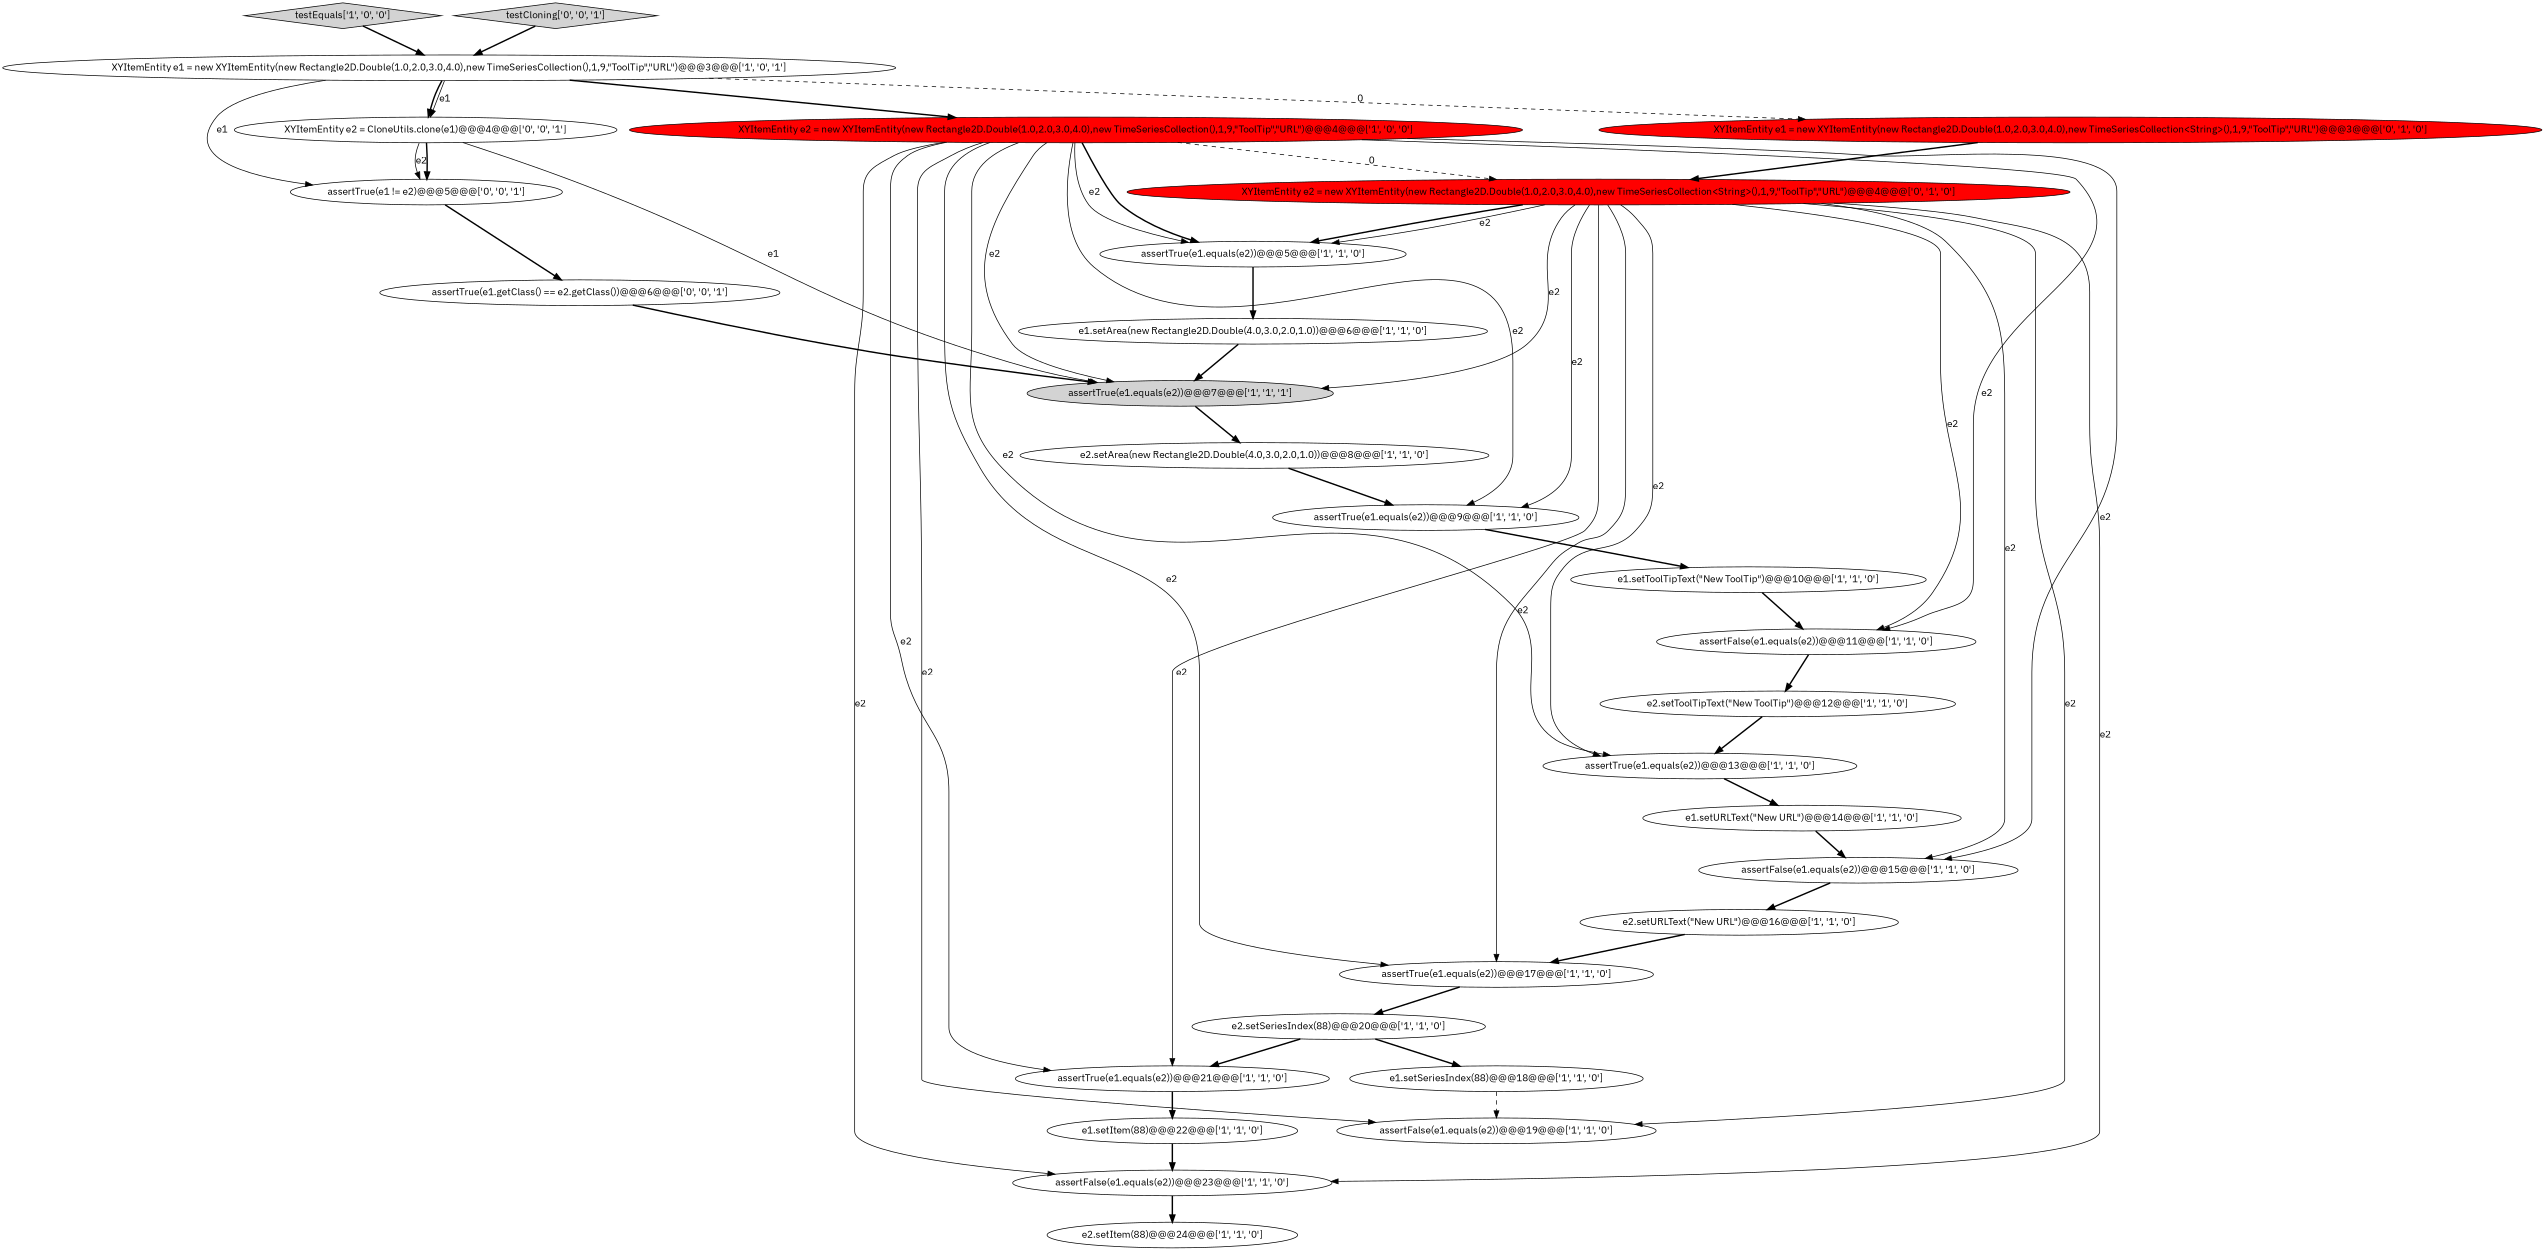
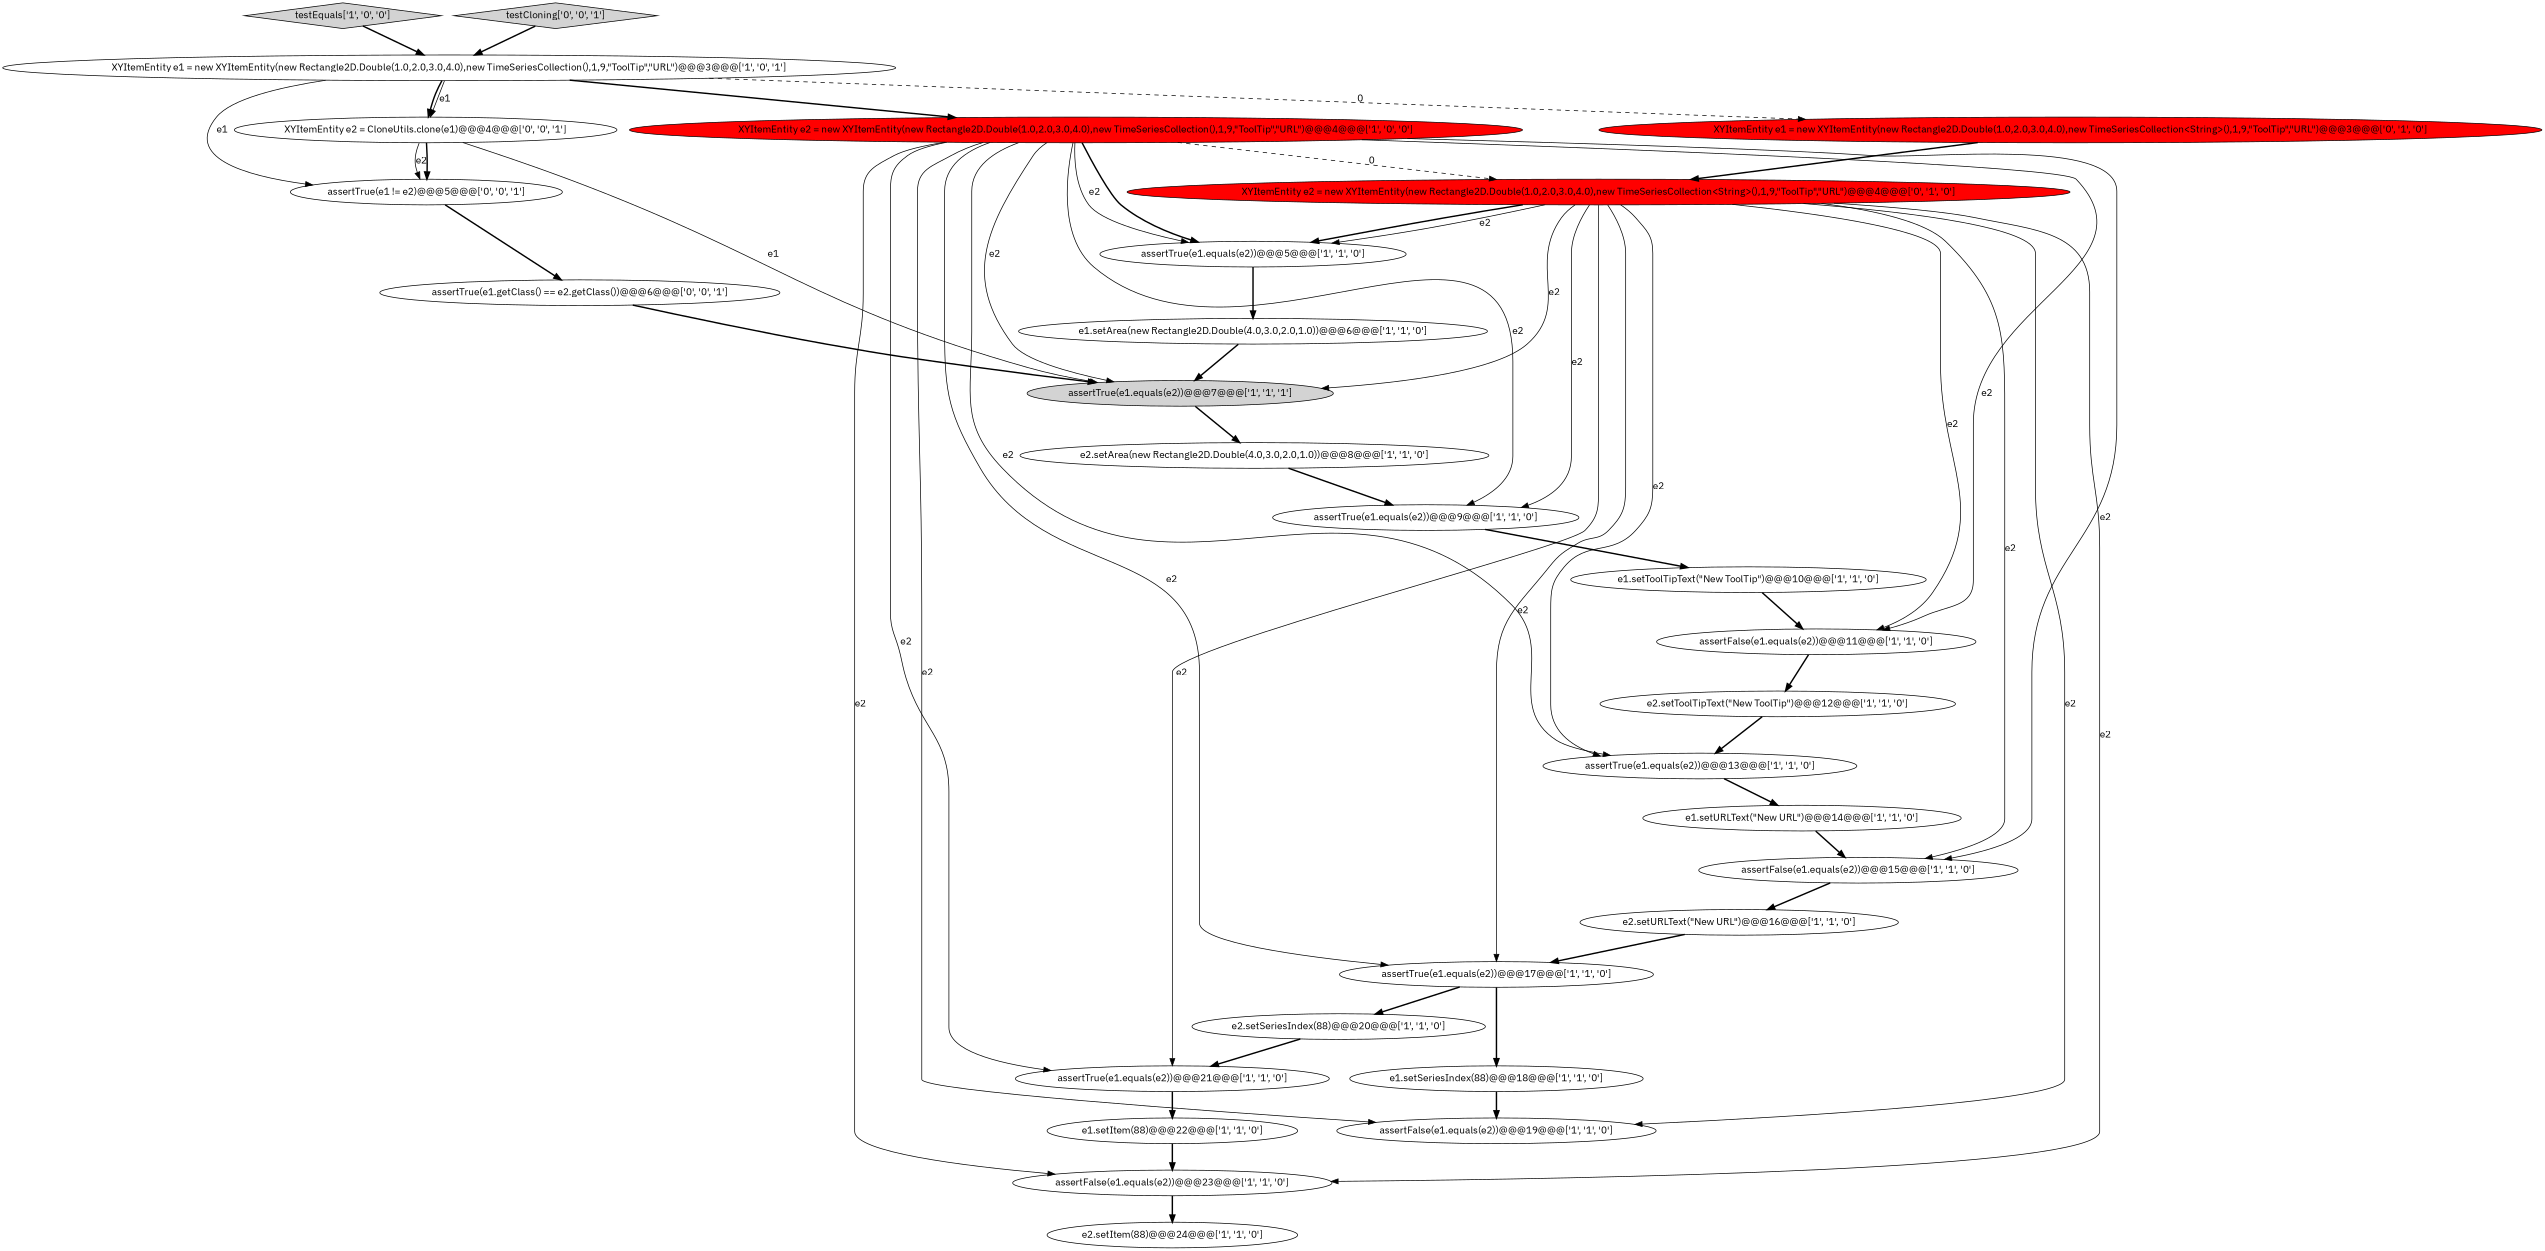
edge "e2.setSeriesIndex(88)@@@20@@@['1', '1', '0']" -> "e1.setSeriesIndex(88)@@@18@@@['1', '1', '0']": now "assertTrue(e1.equals(e2))@@@17@@@['1', '1', '0']" -> "e1.setSeriesIndex(88)@@@18@@@['1', '1', '0']"
edge "e1.setSeriesIndex(88)@@@18@@@['1', '1', '0']" -> "assertFalse(e1.equals(e2))@@@19@@@['1', '1', '0']": style dashed -> bold
